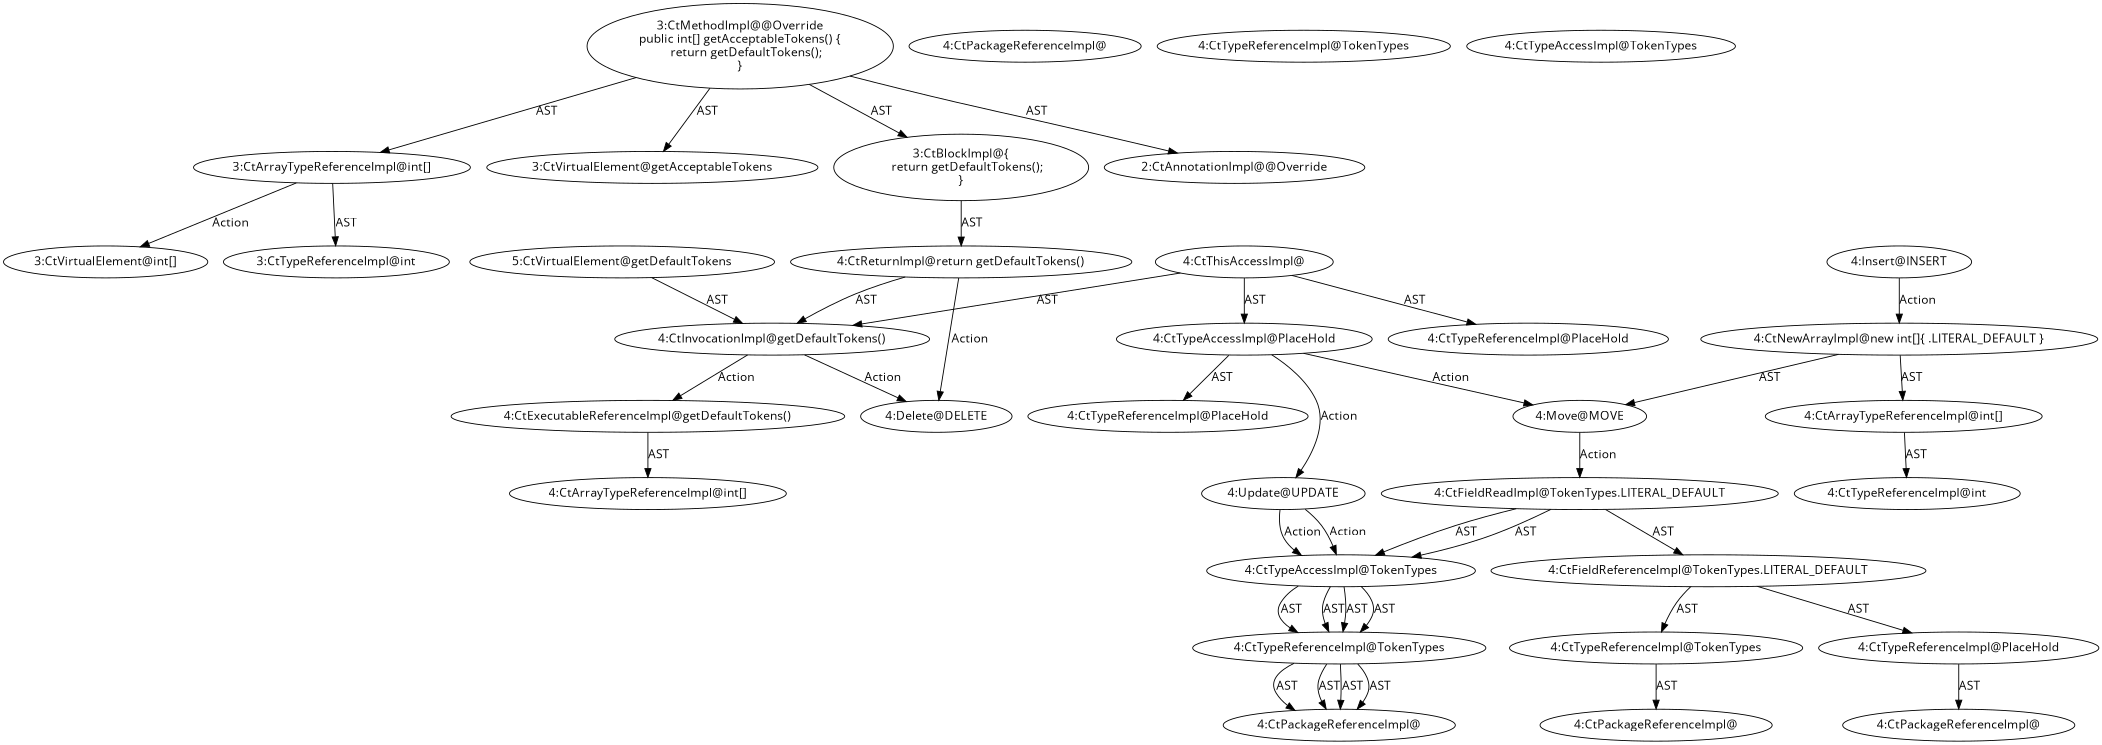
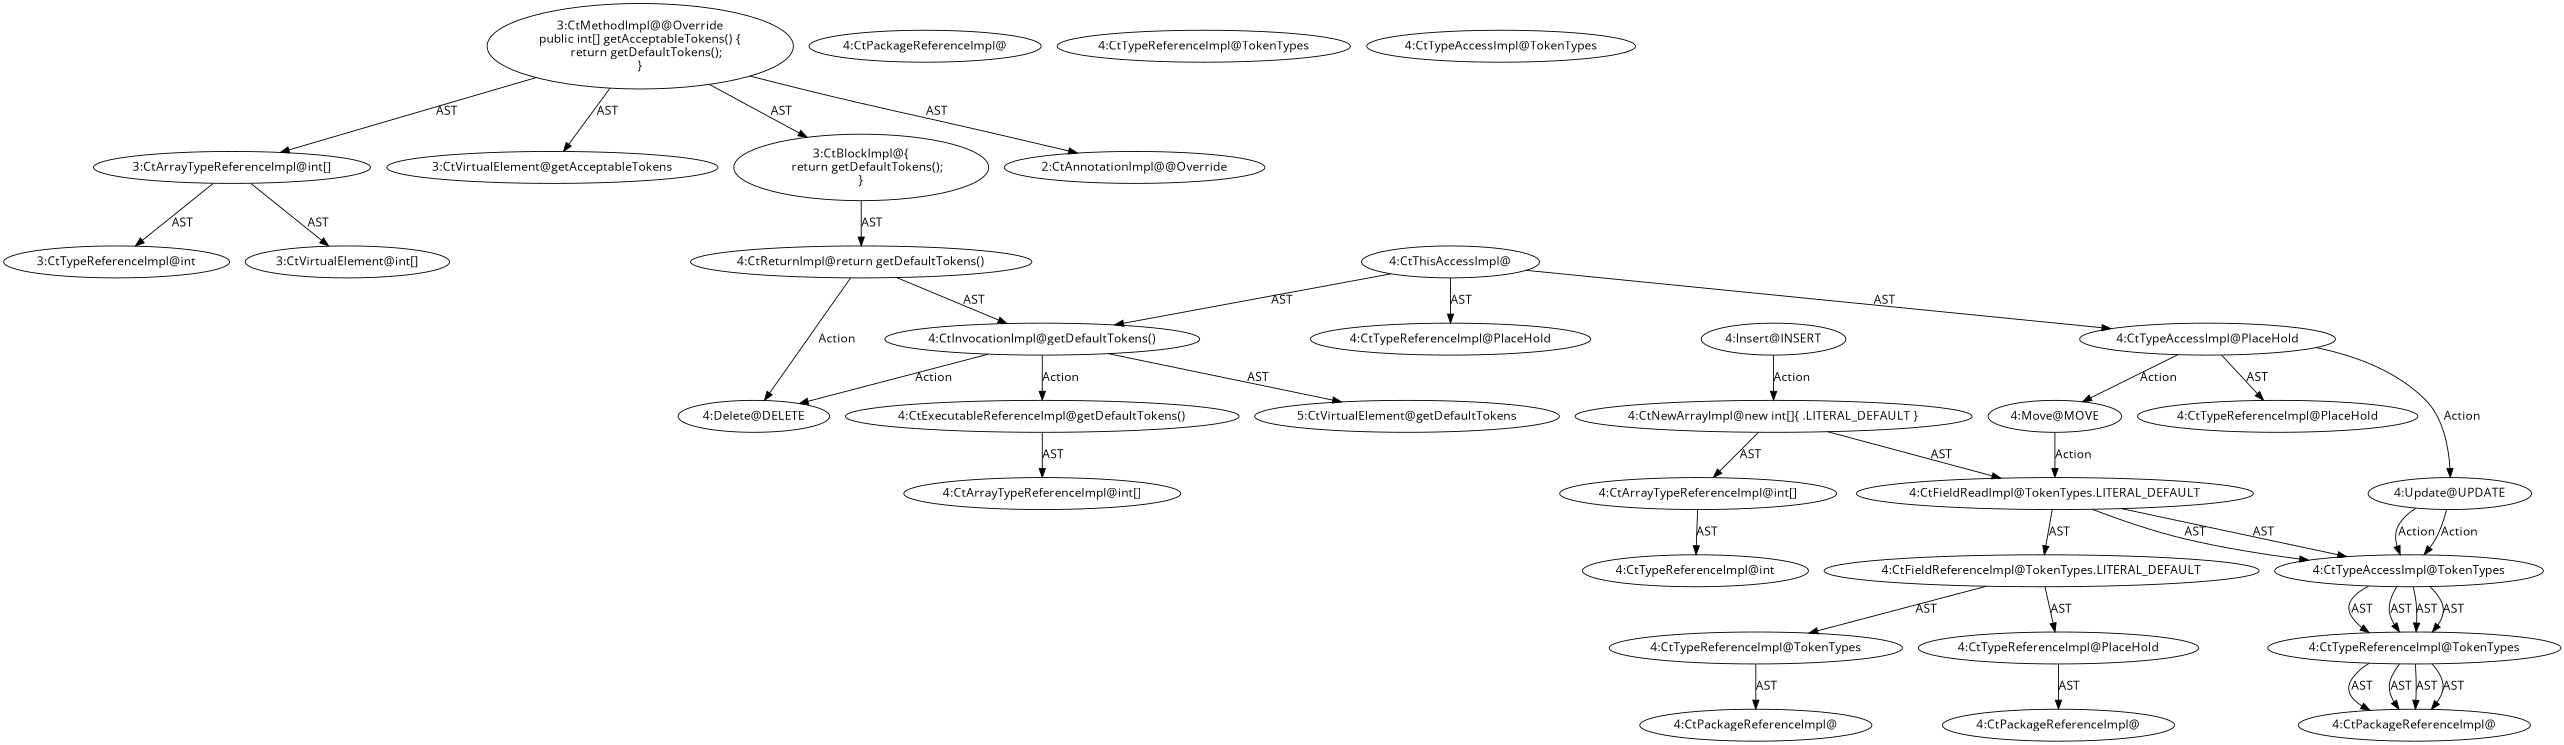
edge "3:CtArrayTypeReferenceImpl@int[]" -> "3:CtVirtualElement@int[]": label "Action" -> "AST"
edge "5:CtVirtualElement@getDefaultTokens" -> "4:CtInvocationImpl@getDefaultTokens()": reversed
edge "4:CtNewArrayImpl@new int[]{ .LITERAL_DEFAULT }" -> "4:Move@MOVE": now "4:CtNewArrayImpl@new int[]{ .LITERAL_DEFAULT }" -> "4:CtFieldReadImpl@TokenTypes.LITERAL_DEFAULT"
